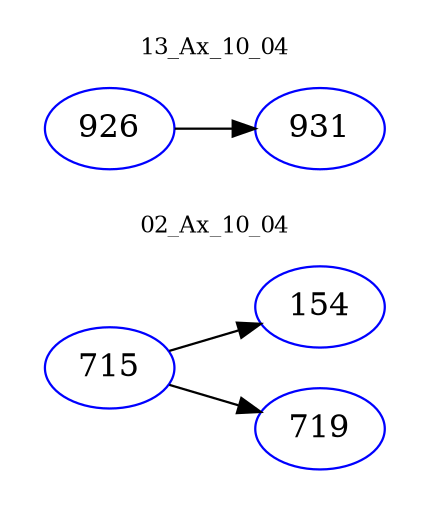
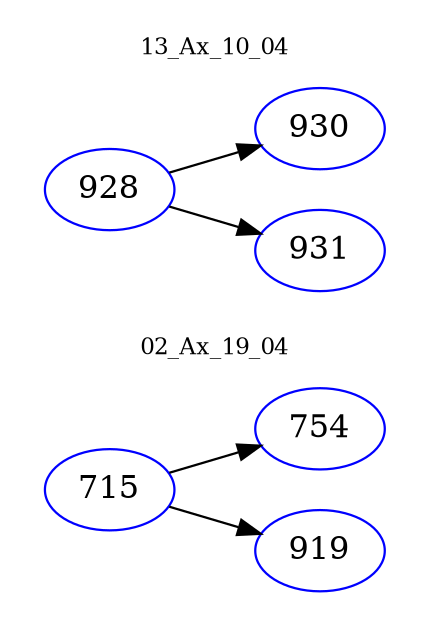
node "926": label "926" -> "928"
node "930": added
cluster "02_Ax_10_04": label "02_Ax_10_04" -> "02_Ax_19_04"
node "154": label "154" -> "754"
node "719": label "719" -> "919"
